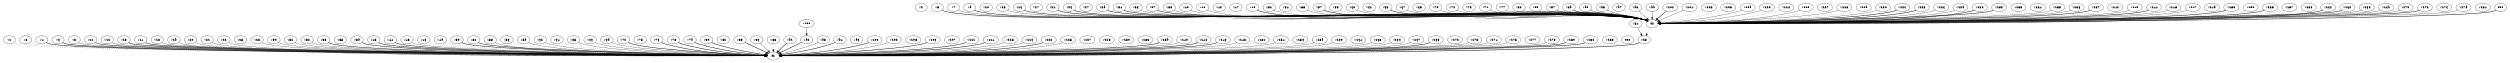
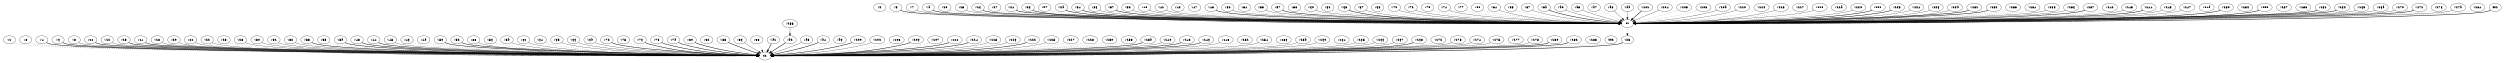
node "v124": added
edge "v84" -> "v23": now "v84" -> "c2"
node "v19": removed
